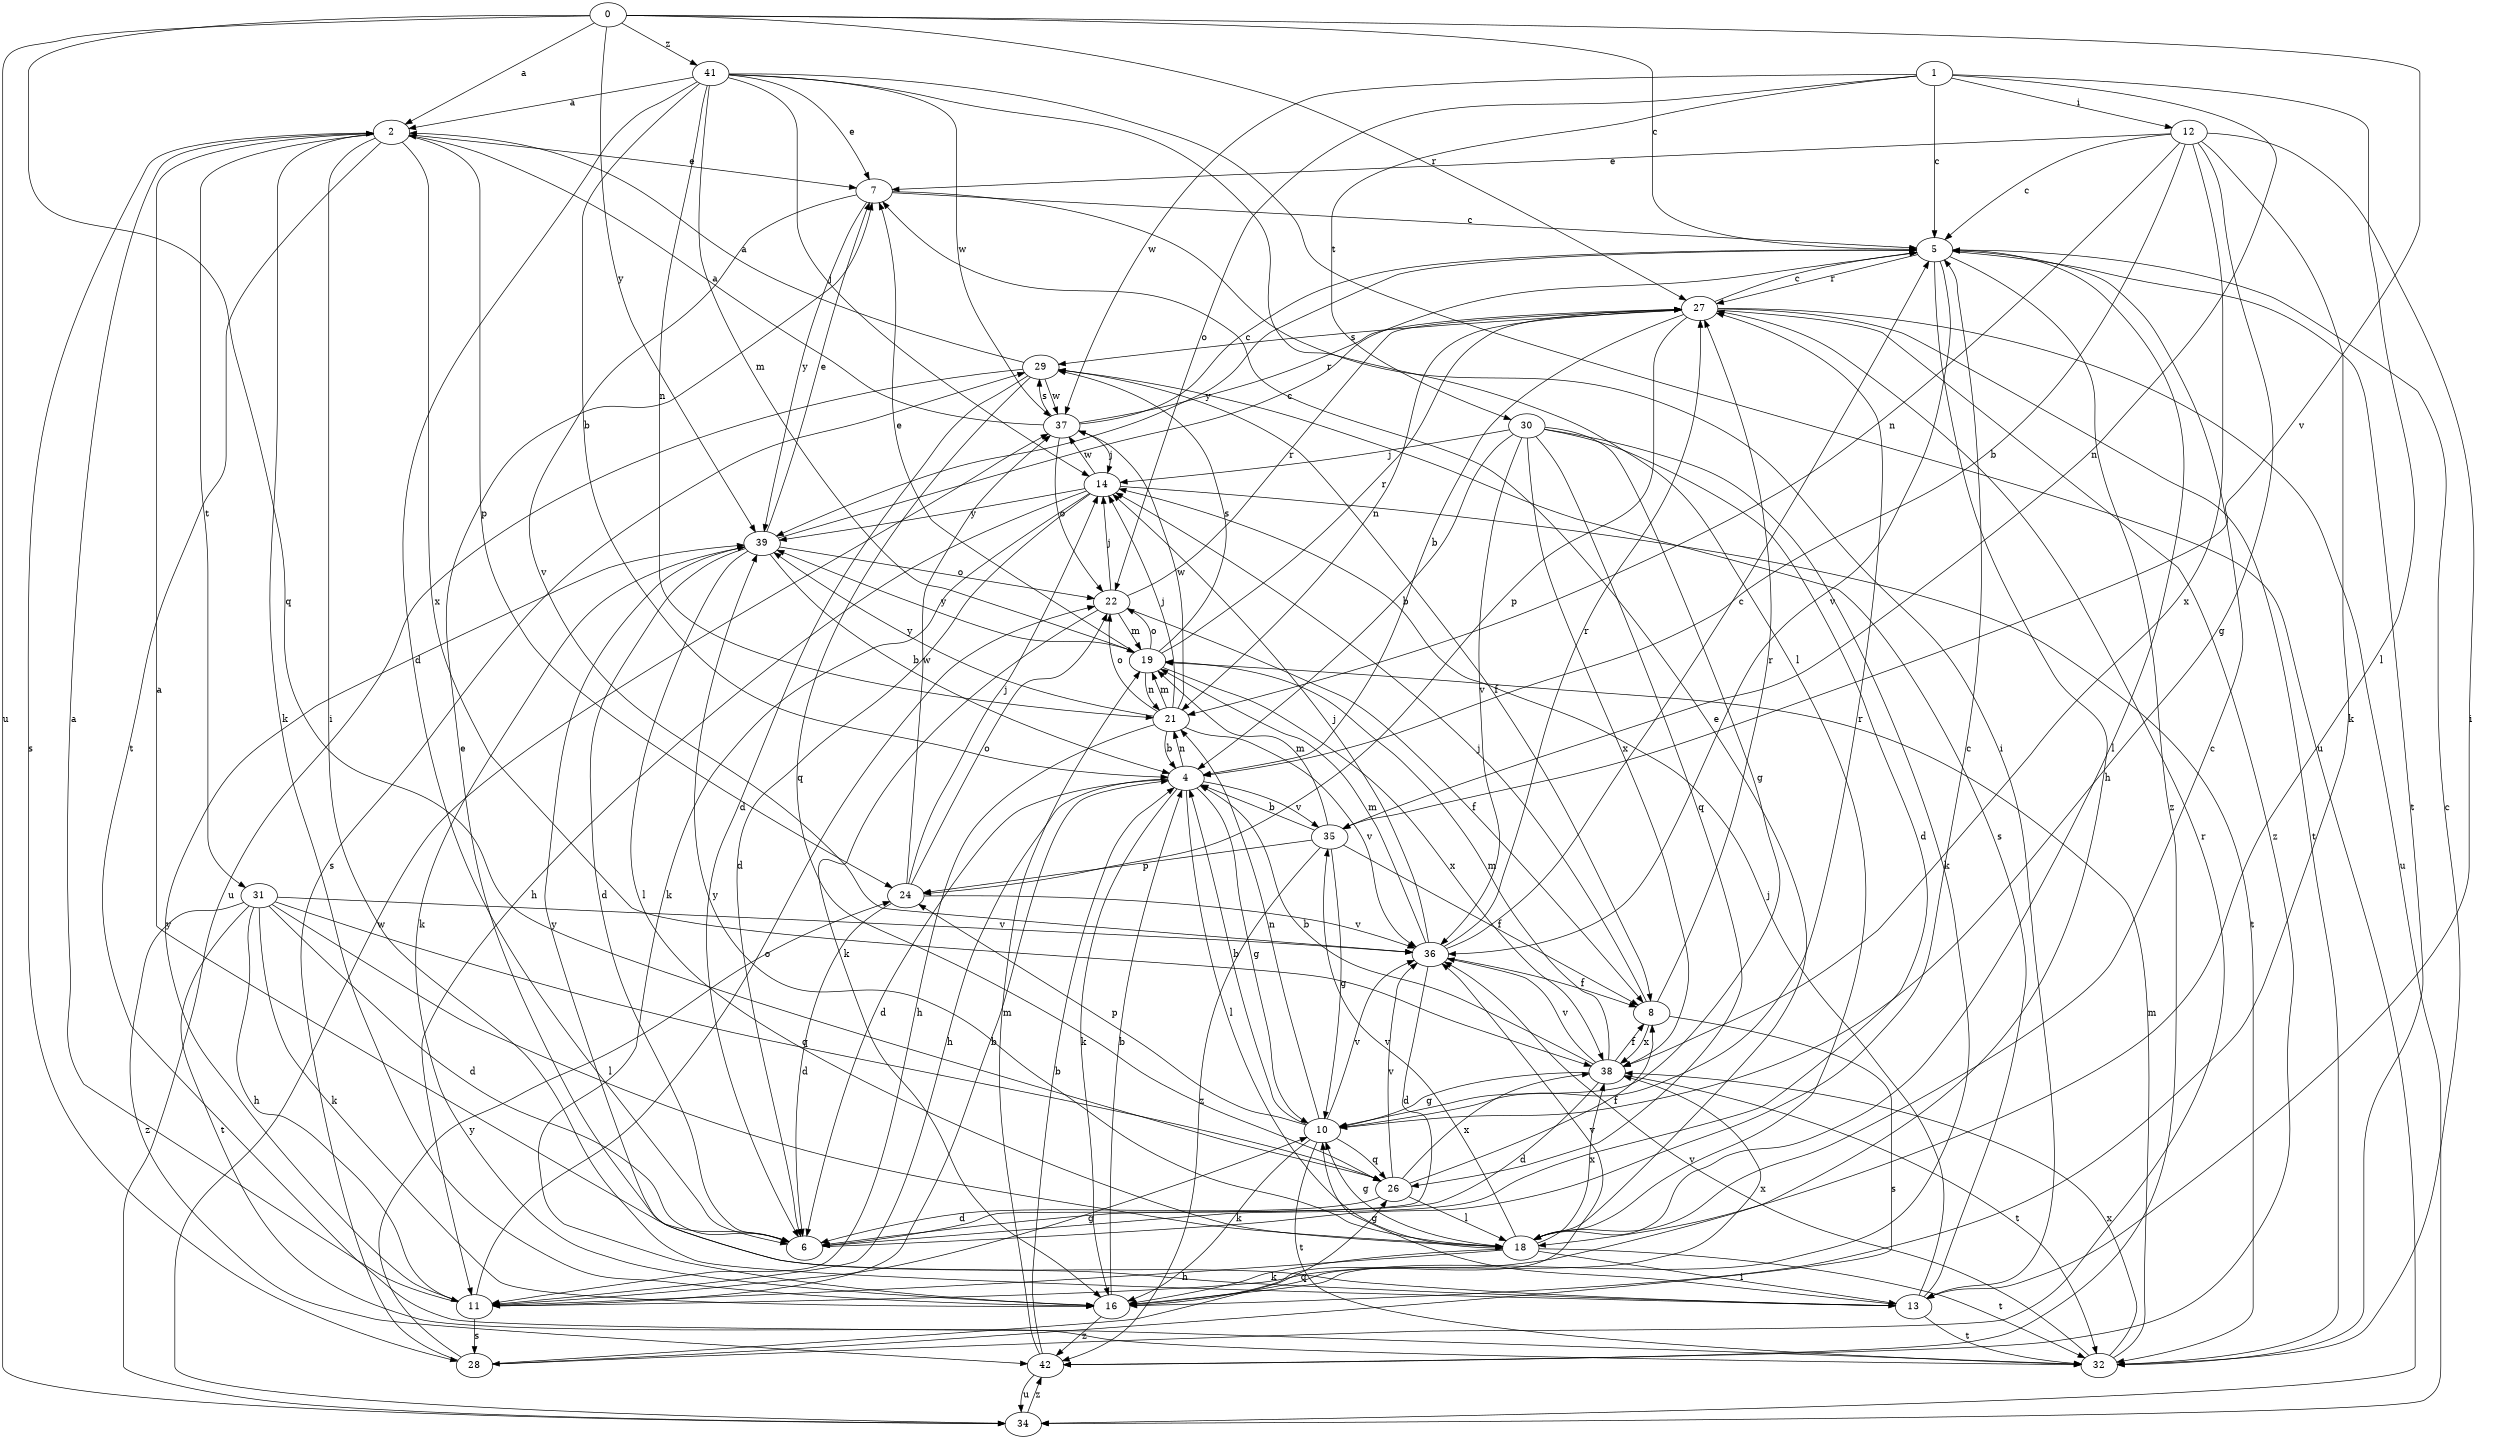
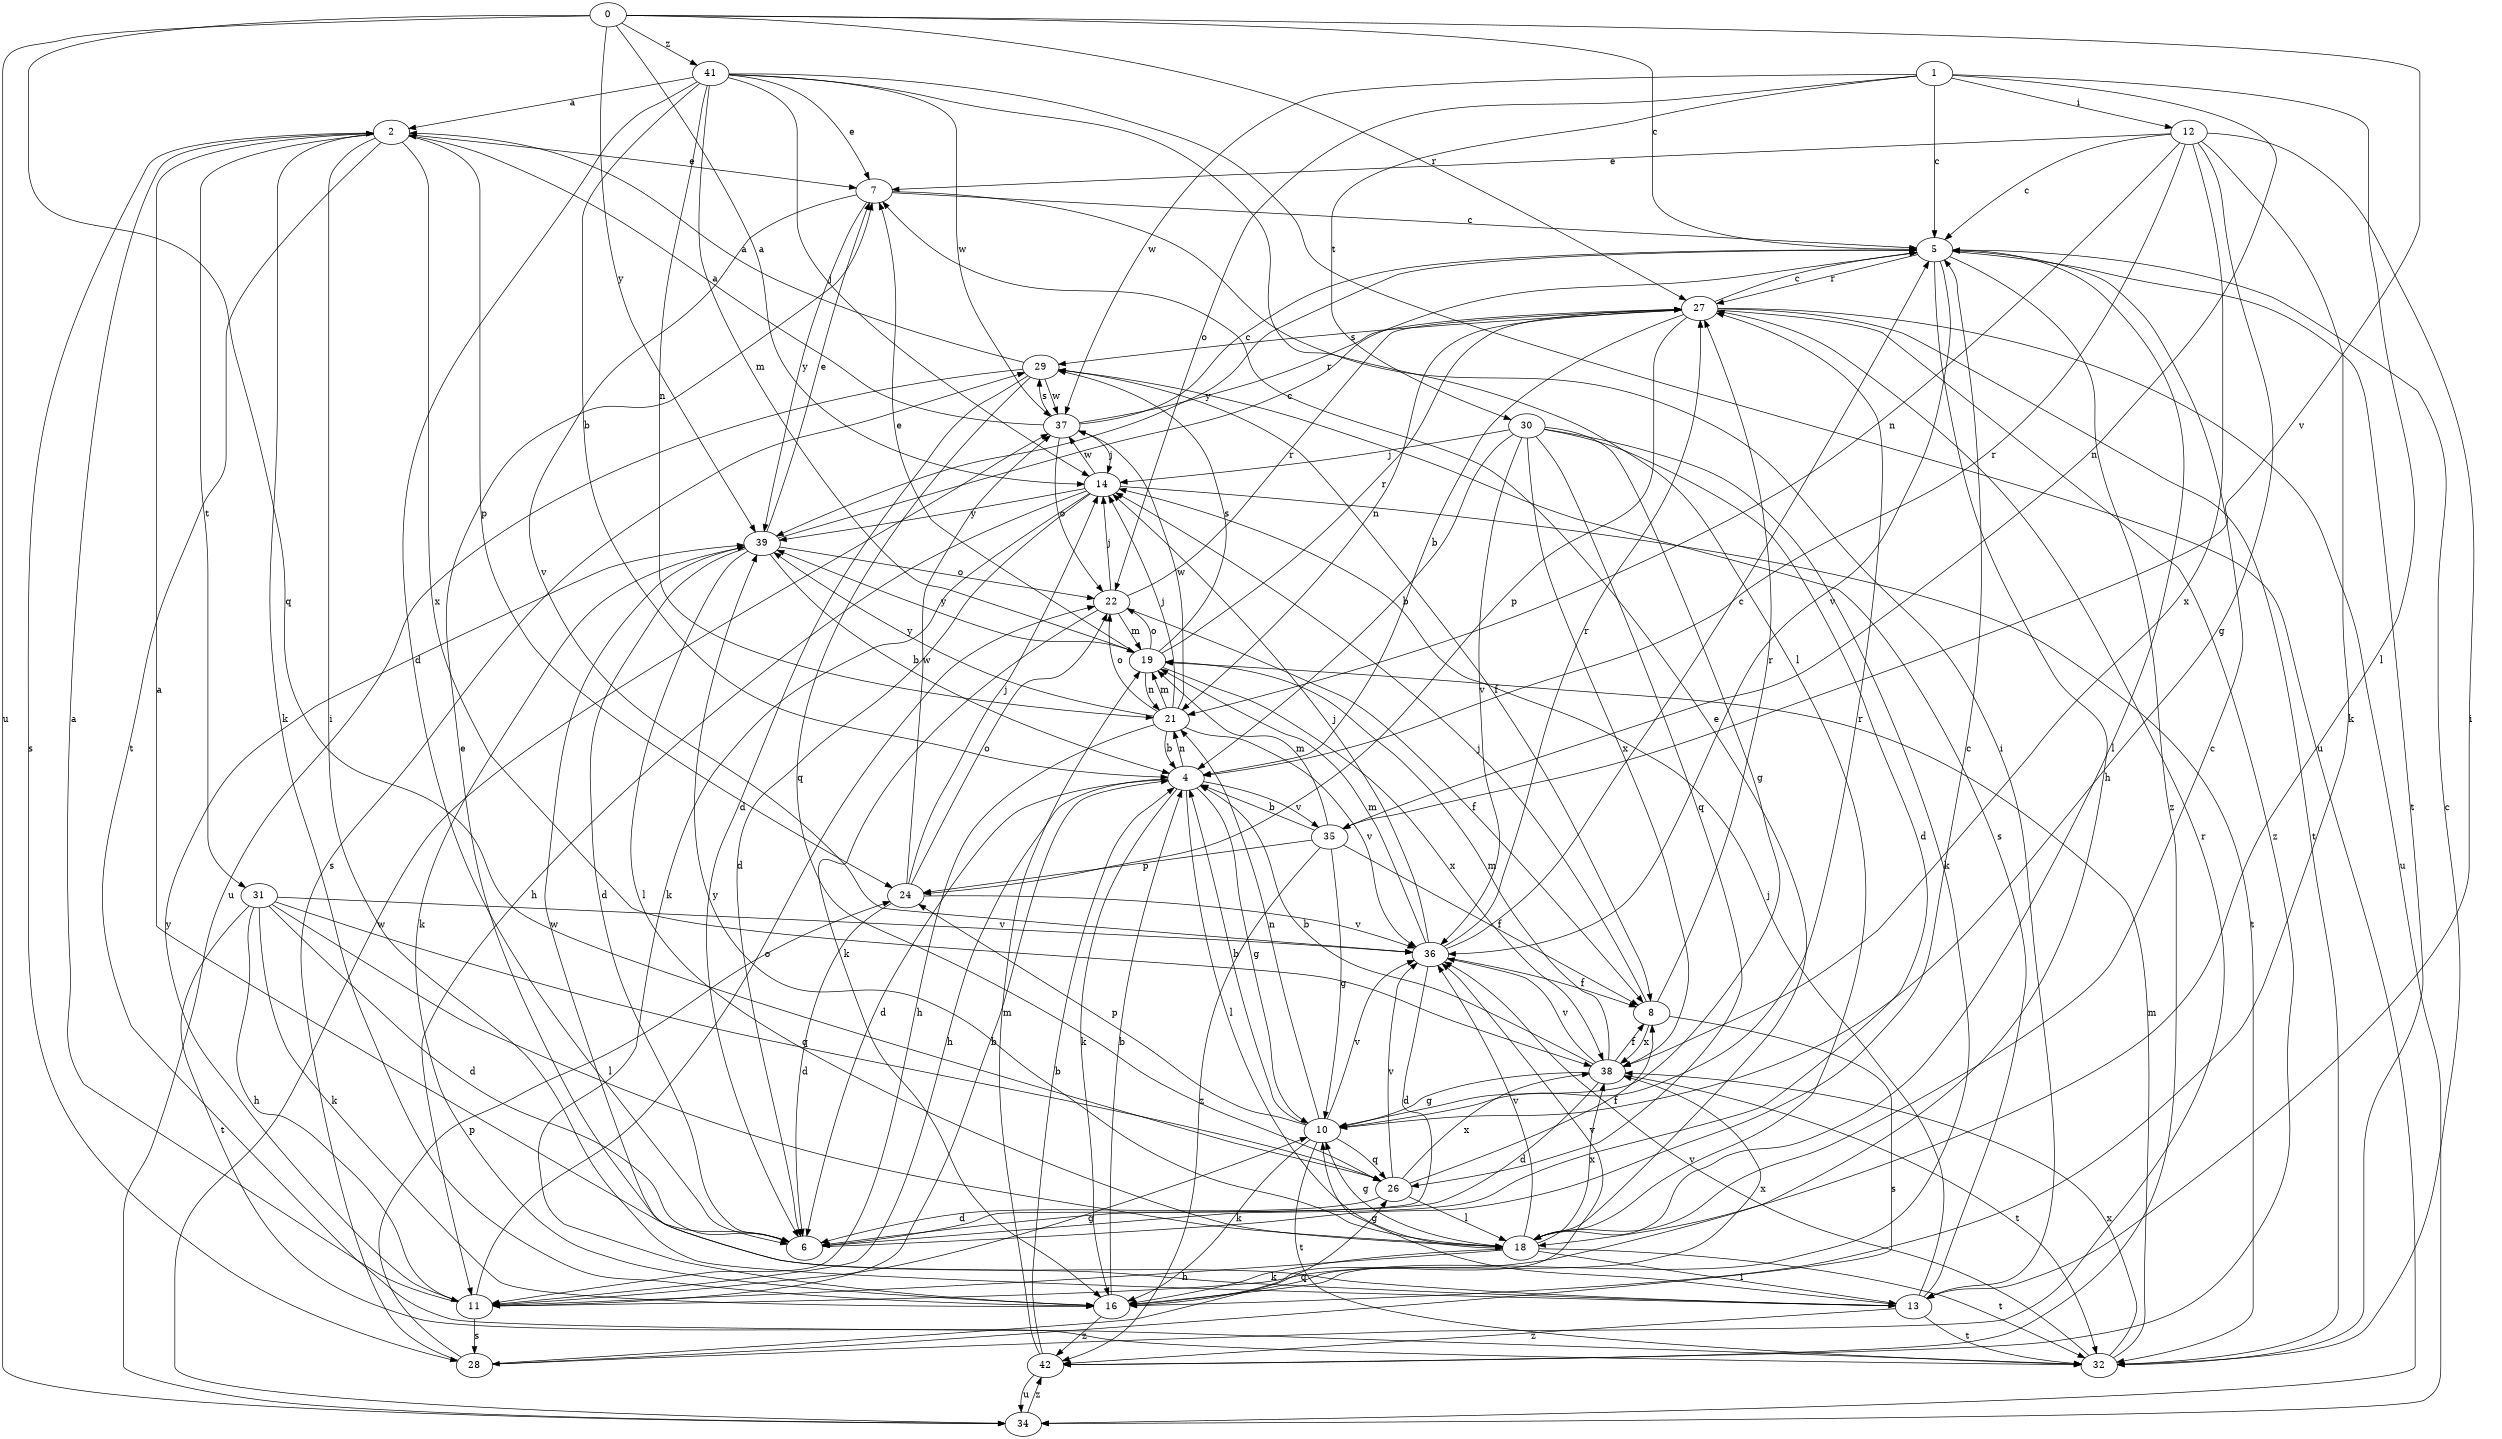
edge "0" -> "2": now "0" -> "14"
edge "12" -> "4": label "b" -> "r"
edge "13" -> "39": label "y" -> "w"
edge "18" -> "35": now "18" -> "36"
edge "28" -> "24": label "y" -> "p"
edge "31" -> "42": now "13" -> "42"
